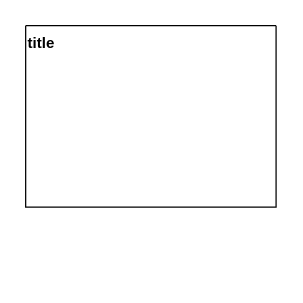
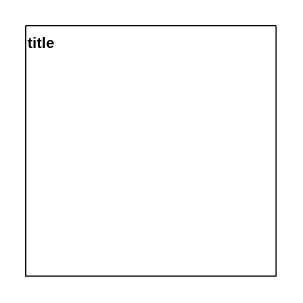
node "title": size 250x181 -> 250x250
